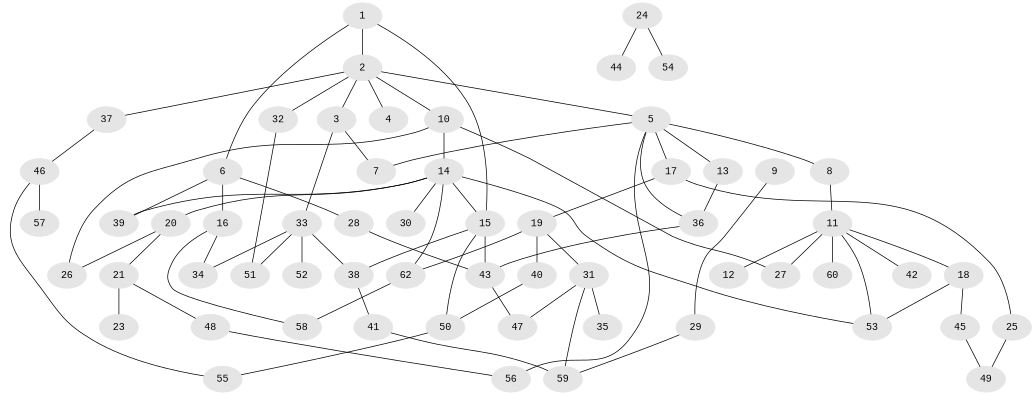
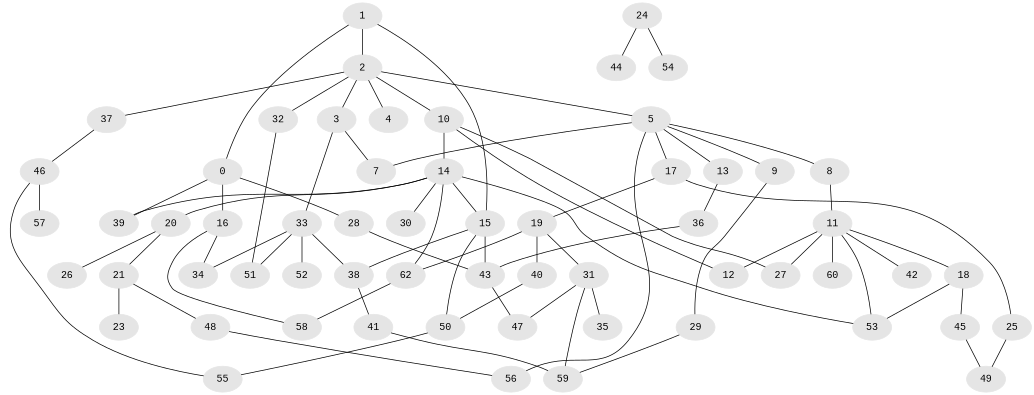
edge "10" -- "26": now "10" -- "12"
node "6": label "6" -> "0"
edge "5" -- "36": now "5" -- "9"
